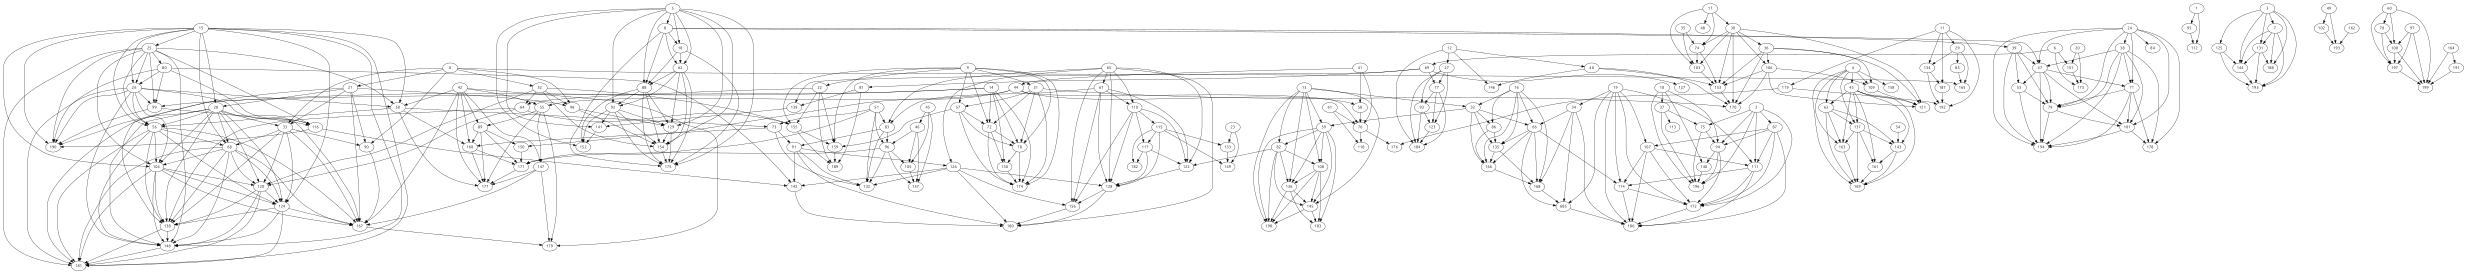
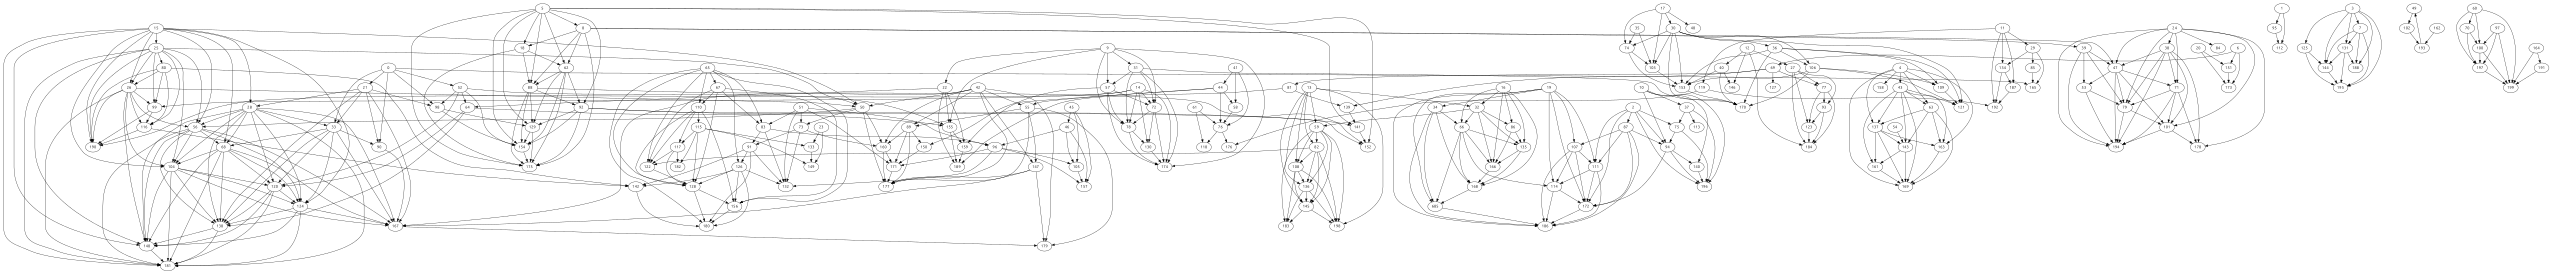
edge "49" -> "193": reversed
edge "9" -> "159": removed
